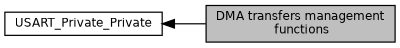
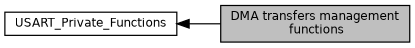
node "USART_Private_Private": label "USART_Private_Private" -> "USART_Private_Functions"
